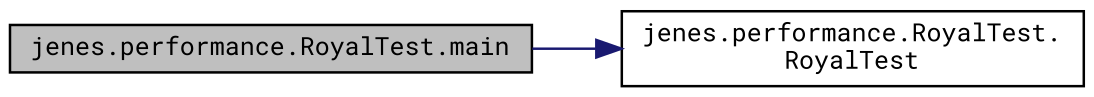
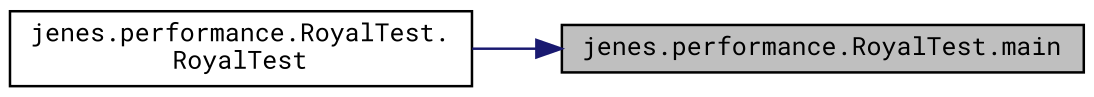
edge "jenes.performance.RoyalTest.main" -> "jenes.performance.RoyalTest. RoyalTest": reversed
